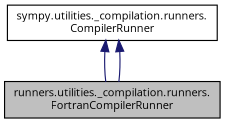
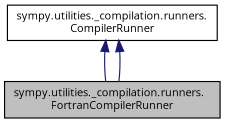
node "runners.utilities._compilation.runners. FortranCompilerRunner": label "runners.utilities._compilation.runners. FortranCompilerRunner" -> "sympy.utilities._compilation.runners. FortranCompilerRunner"
